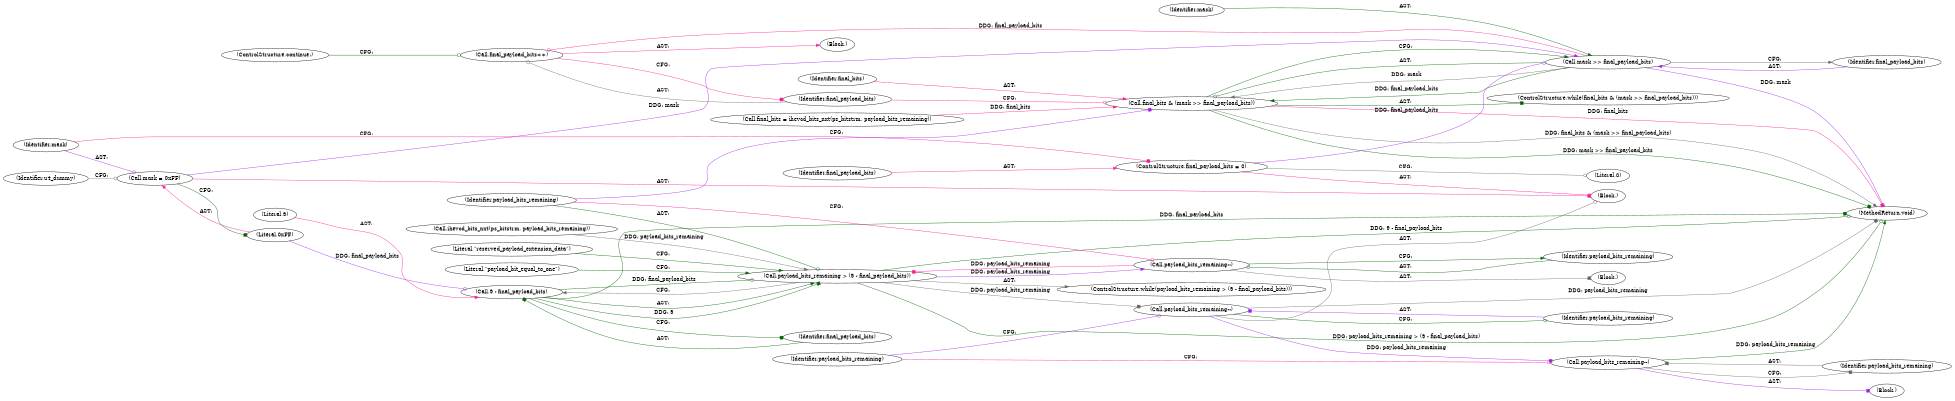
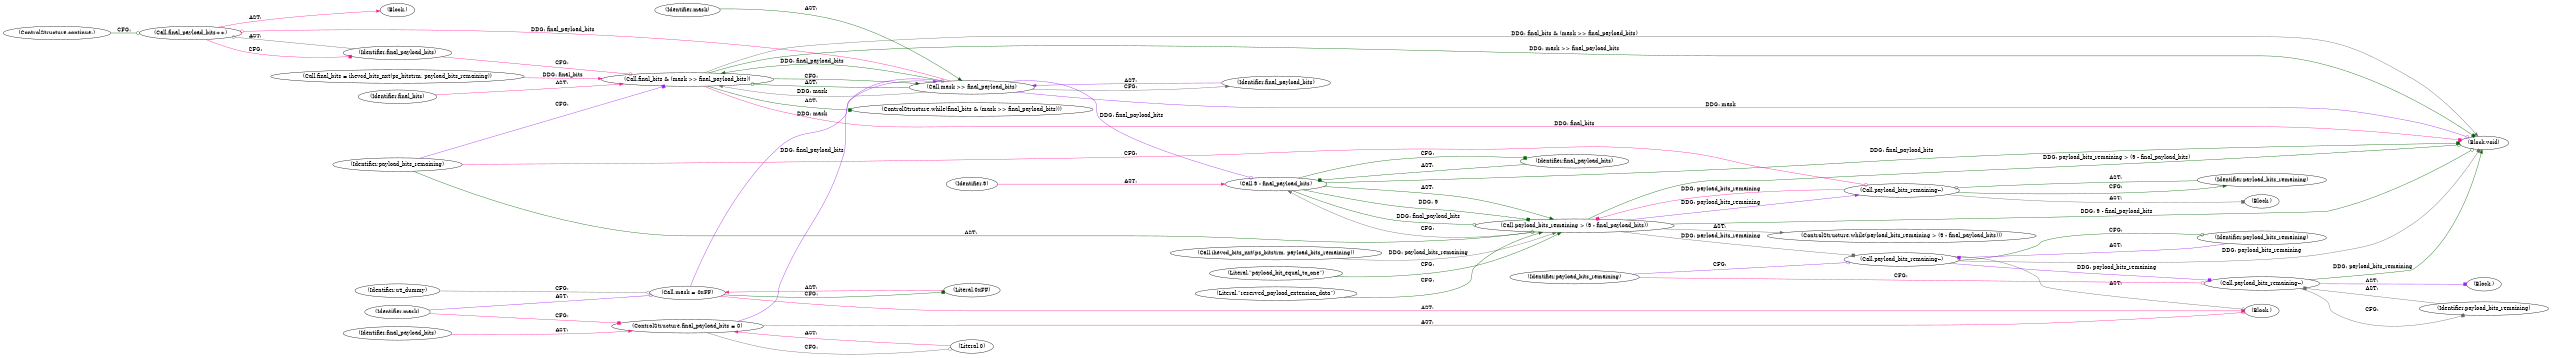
node "(MethodReturn,void)": label "(MethodReturn,void)" -> "(Block,void)"
node "(Literal,9)": label "(Literal,9)" -> "(Identifier,9)"
edge "(Literal,0xFF)" -> "(Call,9 - final_payload_bits)": now "(Call,mask >> final_payload_bits)" -> "(Call,9 - final_payload_bits)"
edge "(Literal,0)" -> "(ControlStructure,final_payload_bits = 0)": added, label "AST:"
